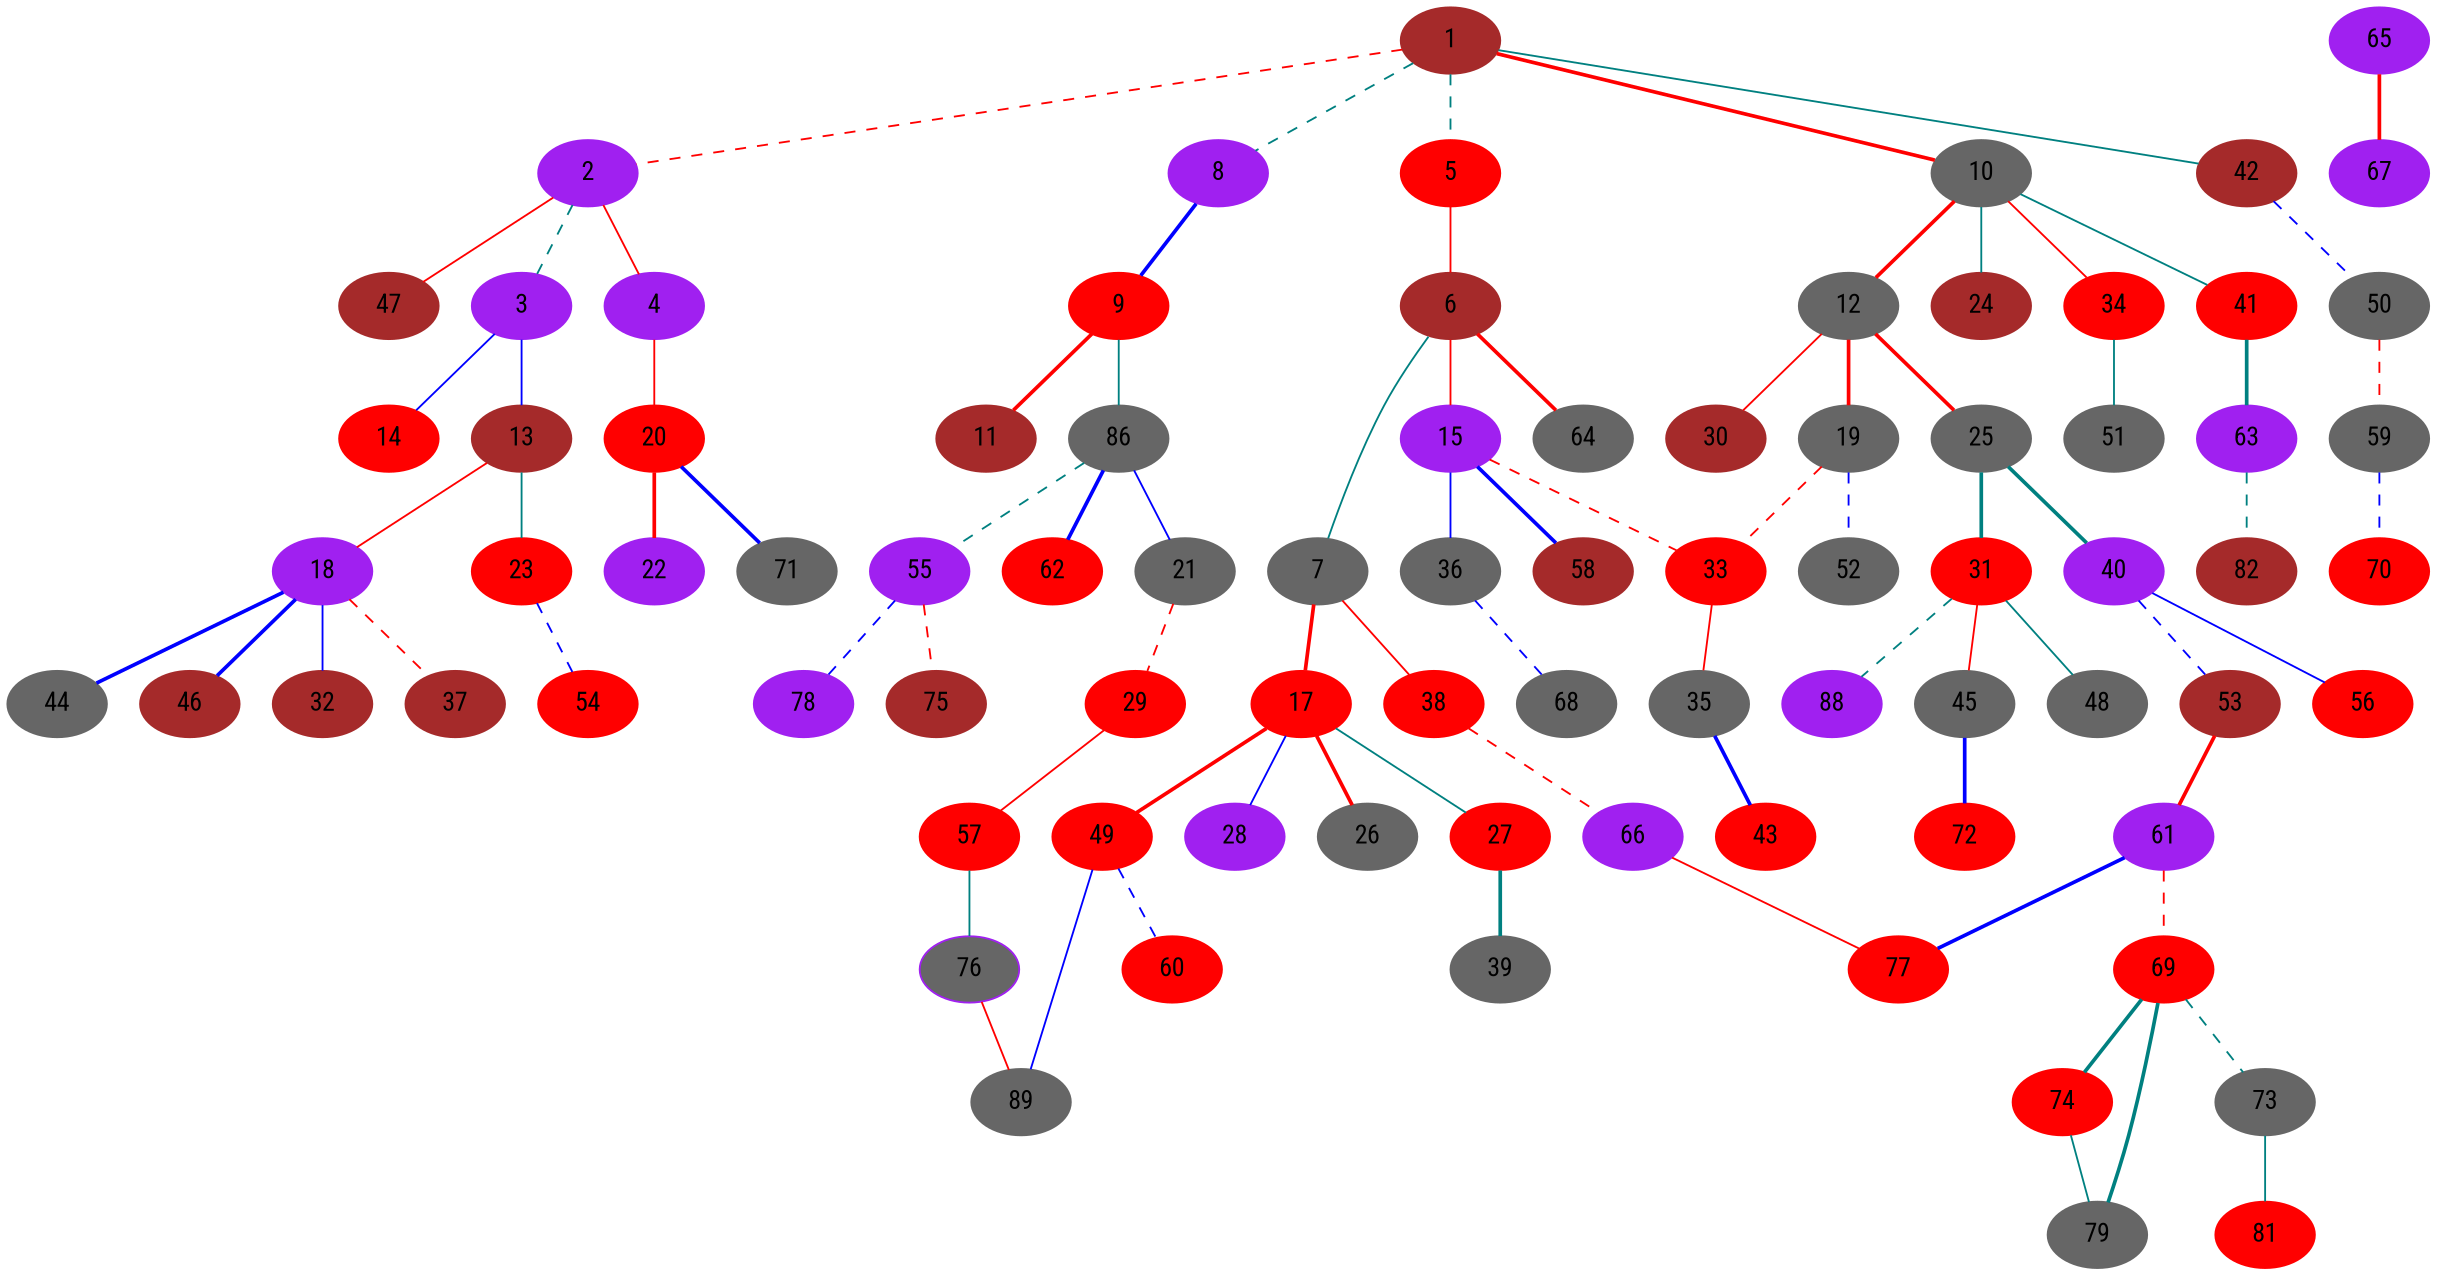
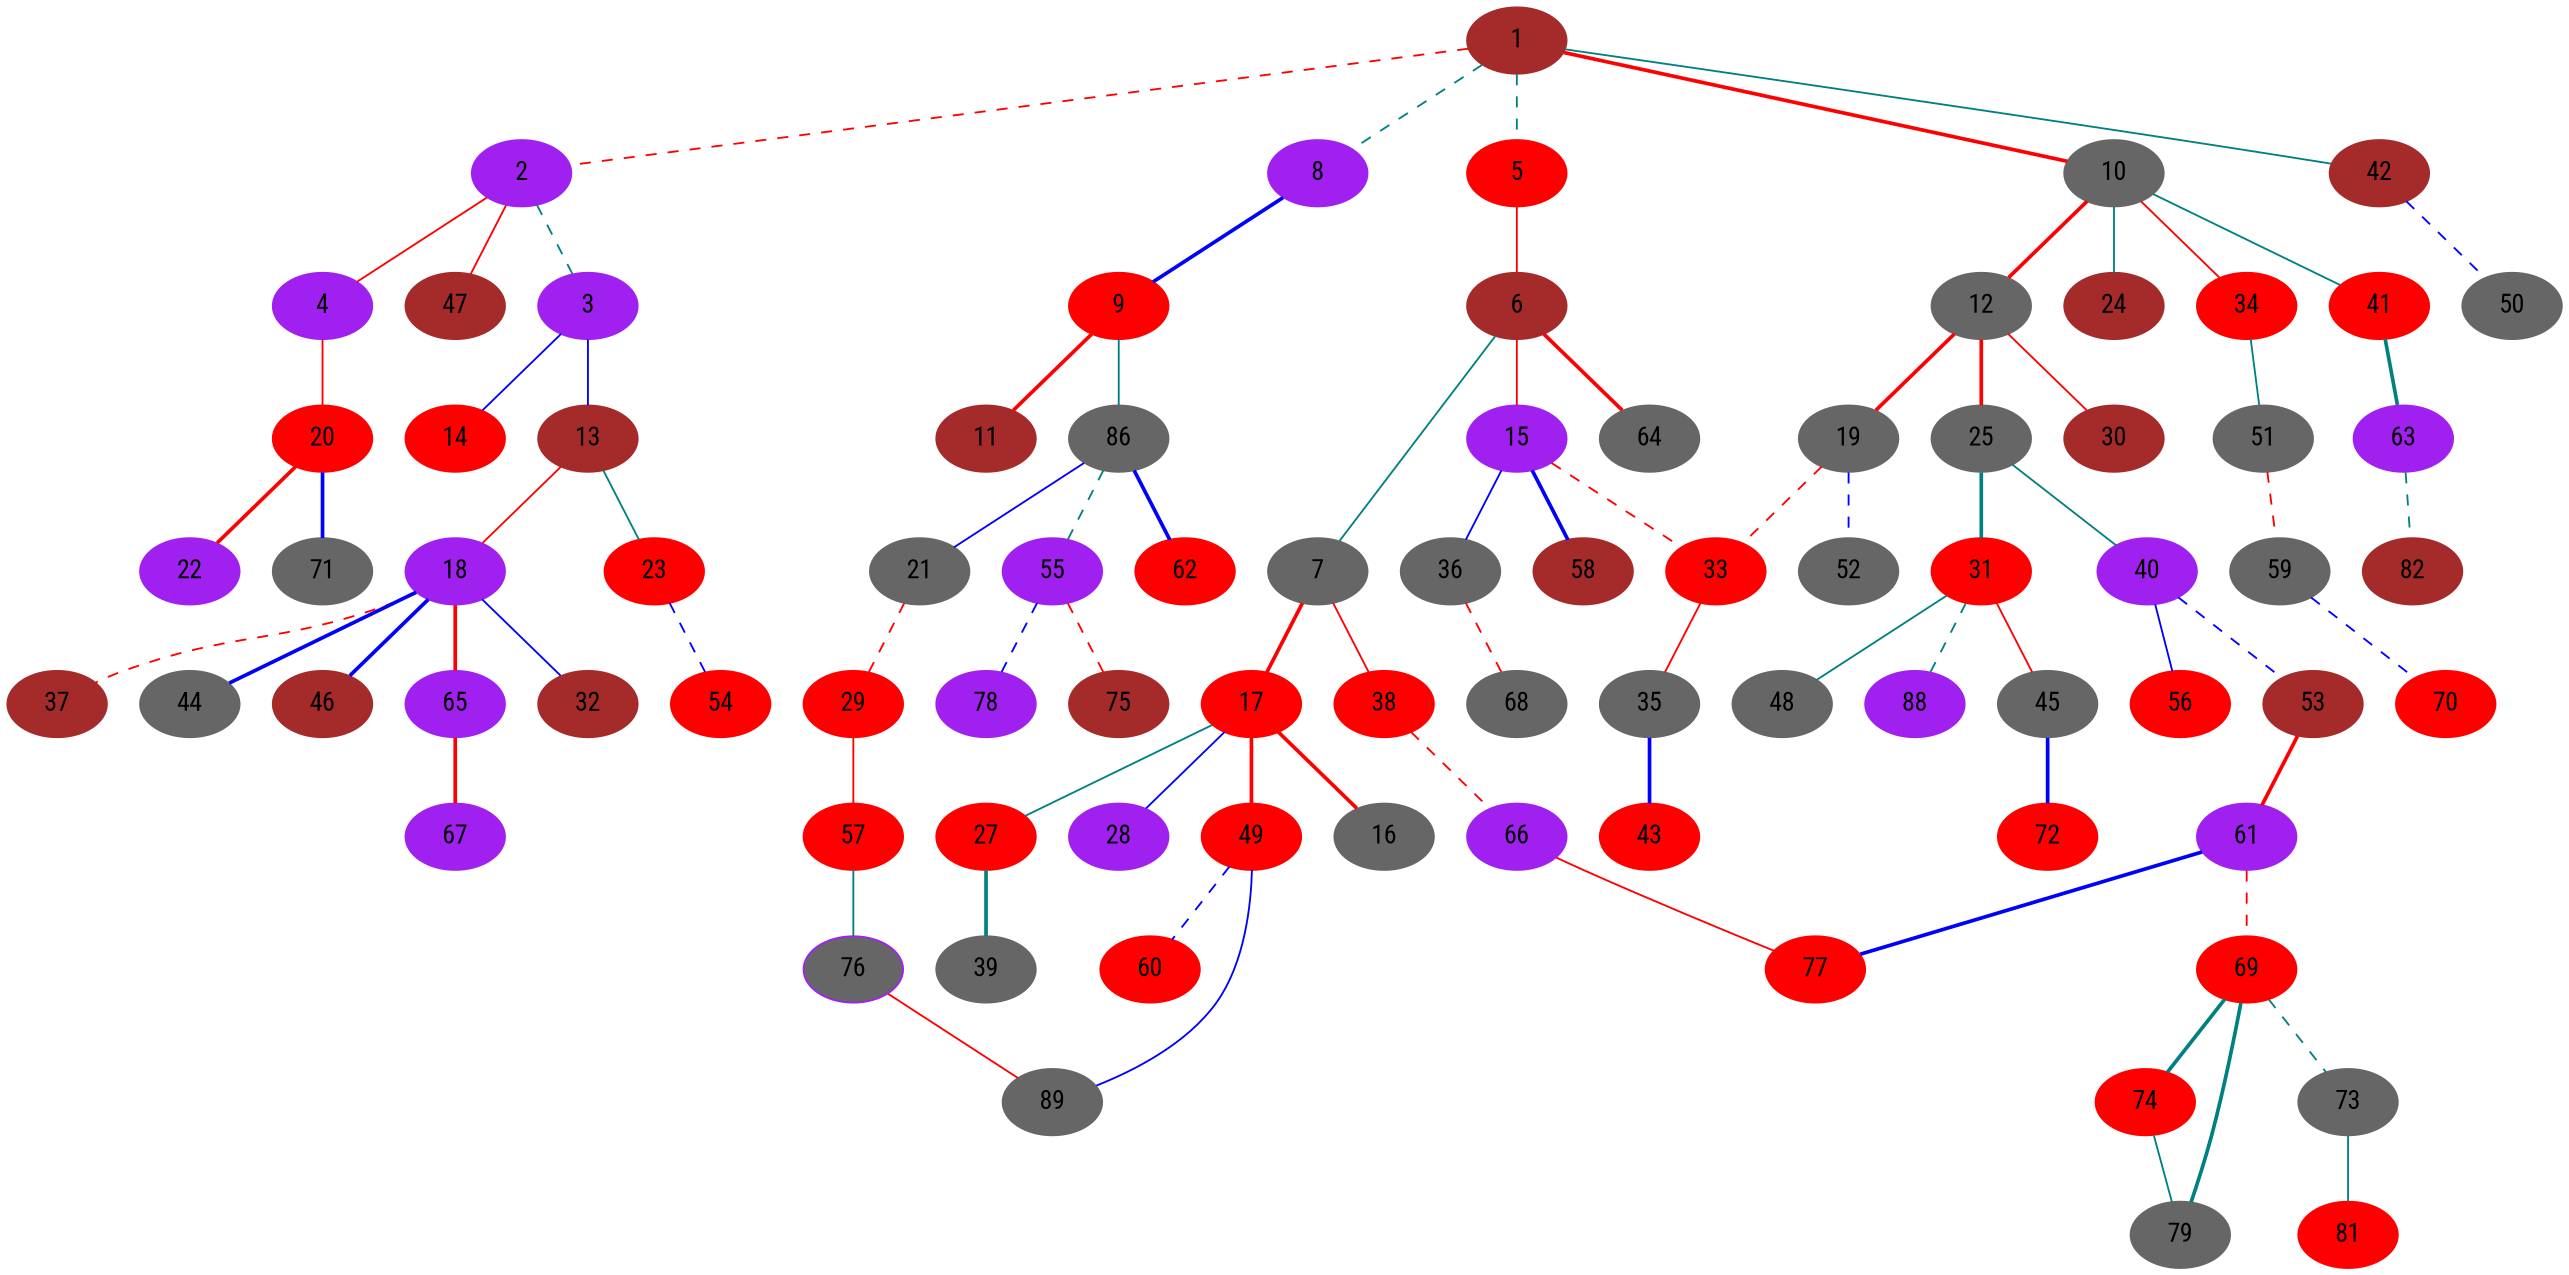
edge "50" -- "59": now "51" -- "59"
edge "25" -- "40": style bold -> solid
edge "18" -- "65": added
edge "36" -- "68": color blue -> red
node "26": label "26" -> "16"
